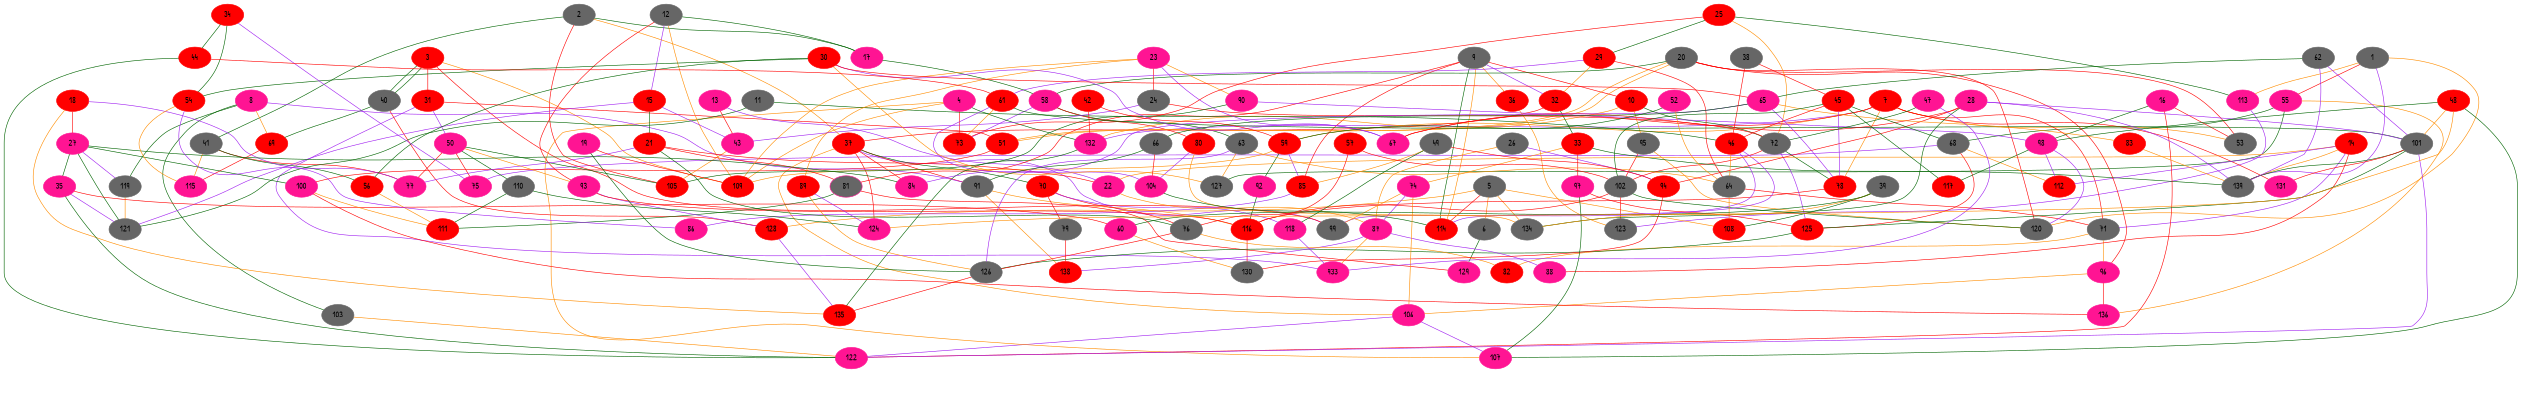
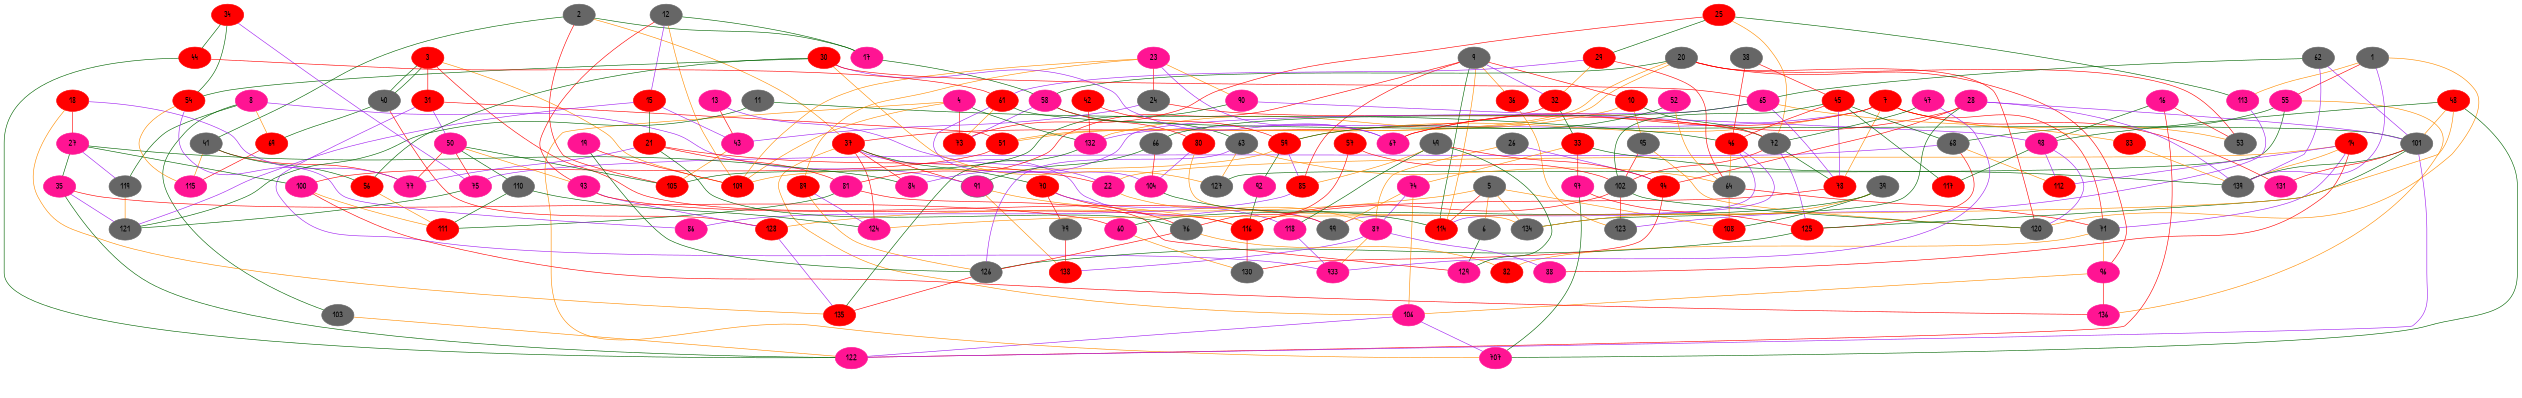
node "81": fillcolor gray40 -> deeppink
node "91": fillcolor gray40 -> deeppink
edge "27" -- "121": now "75" -- "121"
edge "49" -- "129": added
node "107": label "107" -> "707"
